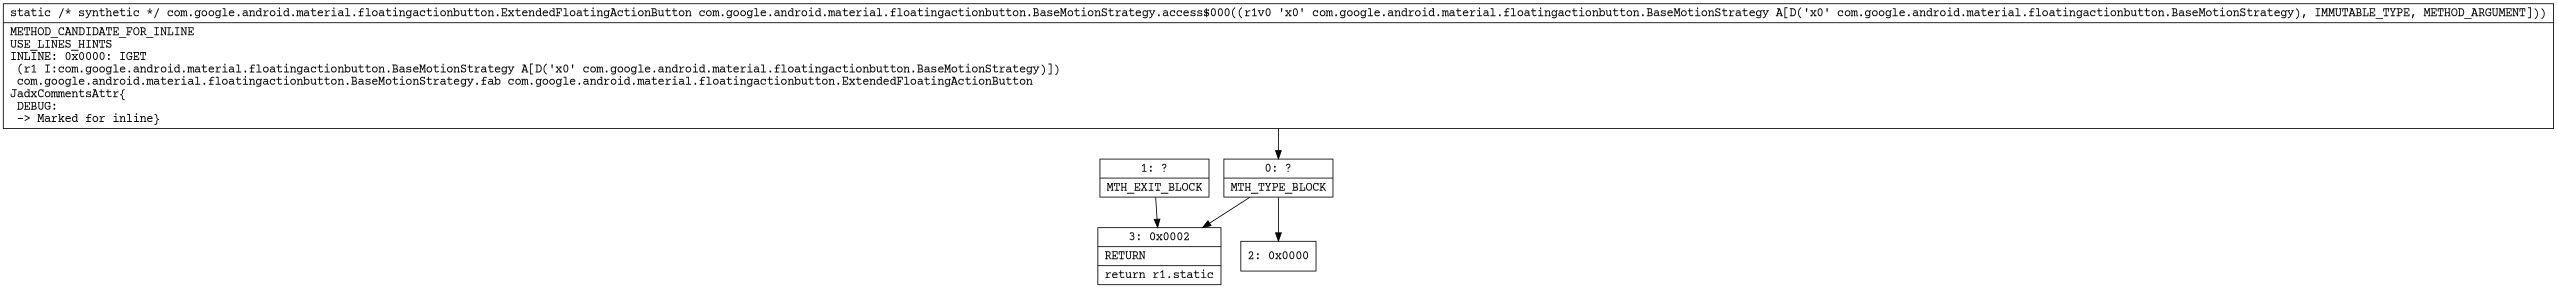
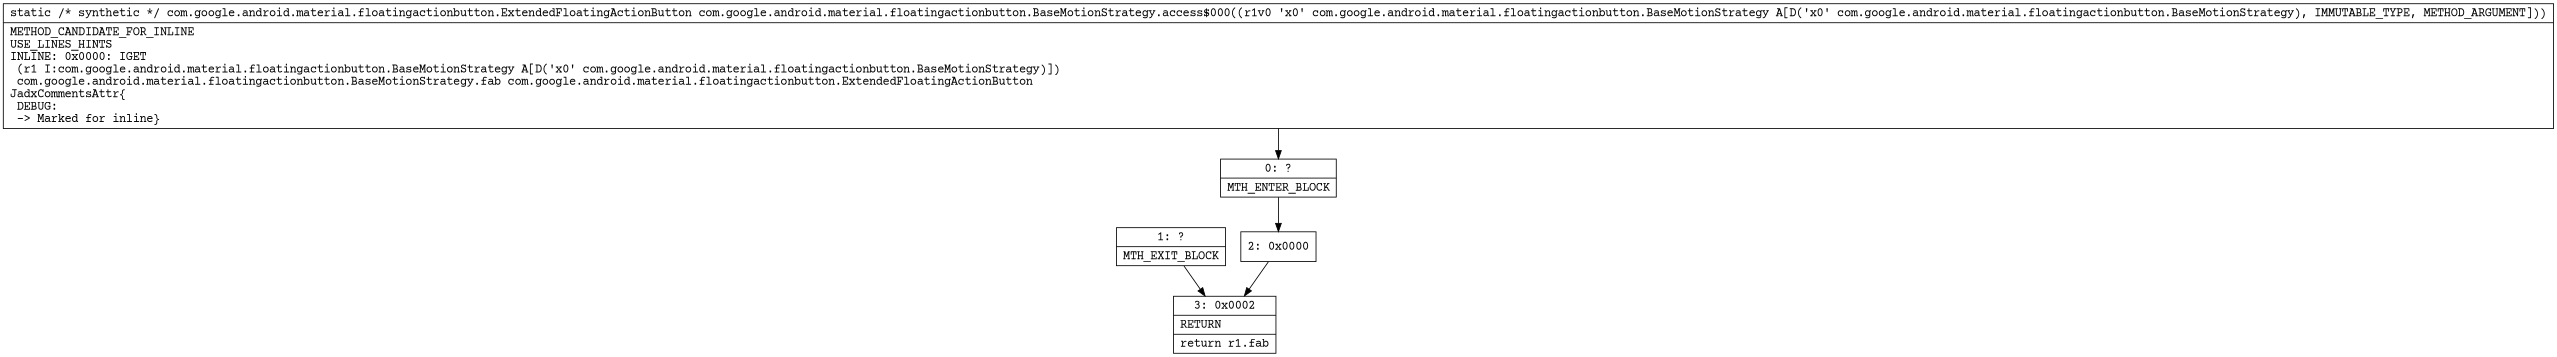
node "0: ?": text "MTH_TYPE_BLOCK" -> "MTH_ENTER_BLOCK"
edge "0: ?" -> "3: 0x0002": now "2: 0x0000" -> "3: 0x0002"
node "3: 0x0002": text "return r1.static" -> "return r1.fab"
